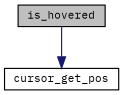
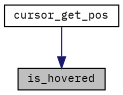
edge "is_hovered" -> "cursor_get_pos": reversed
